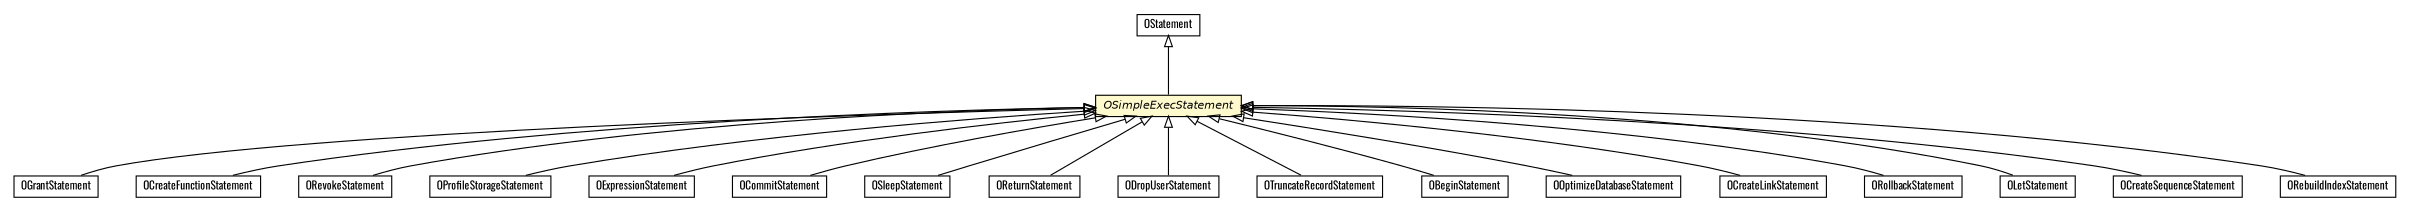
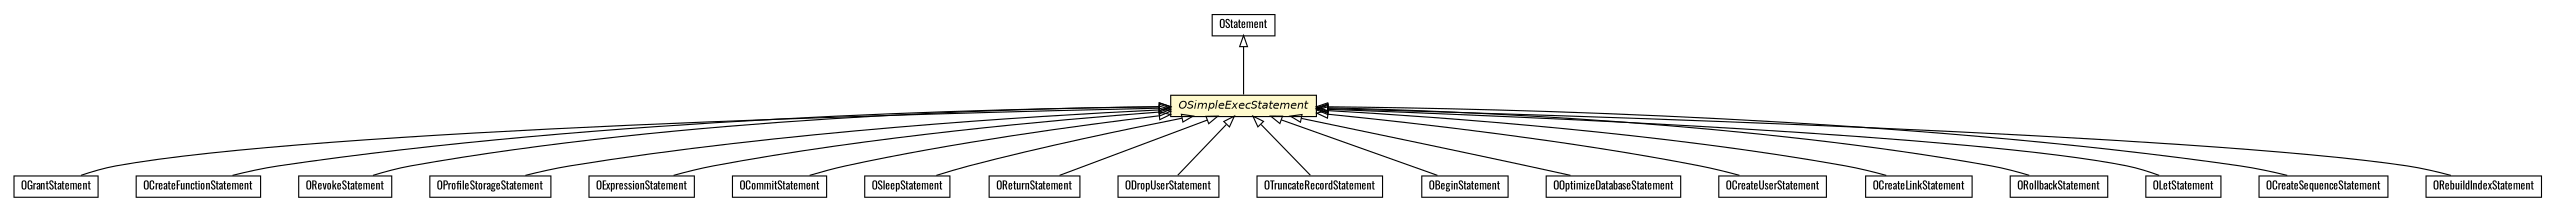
node "OCreateUserStatement": added
